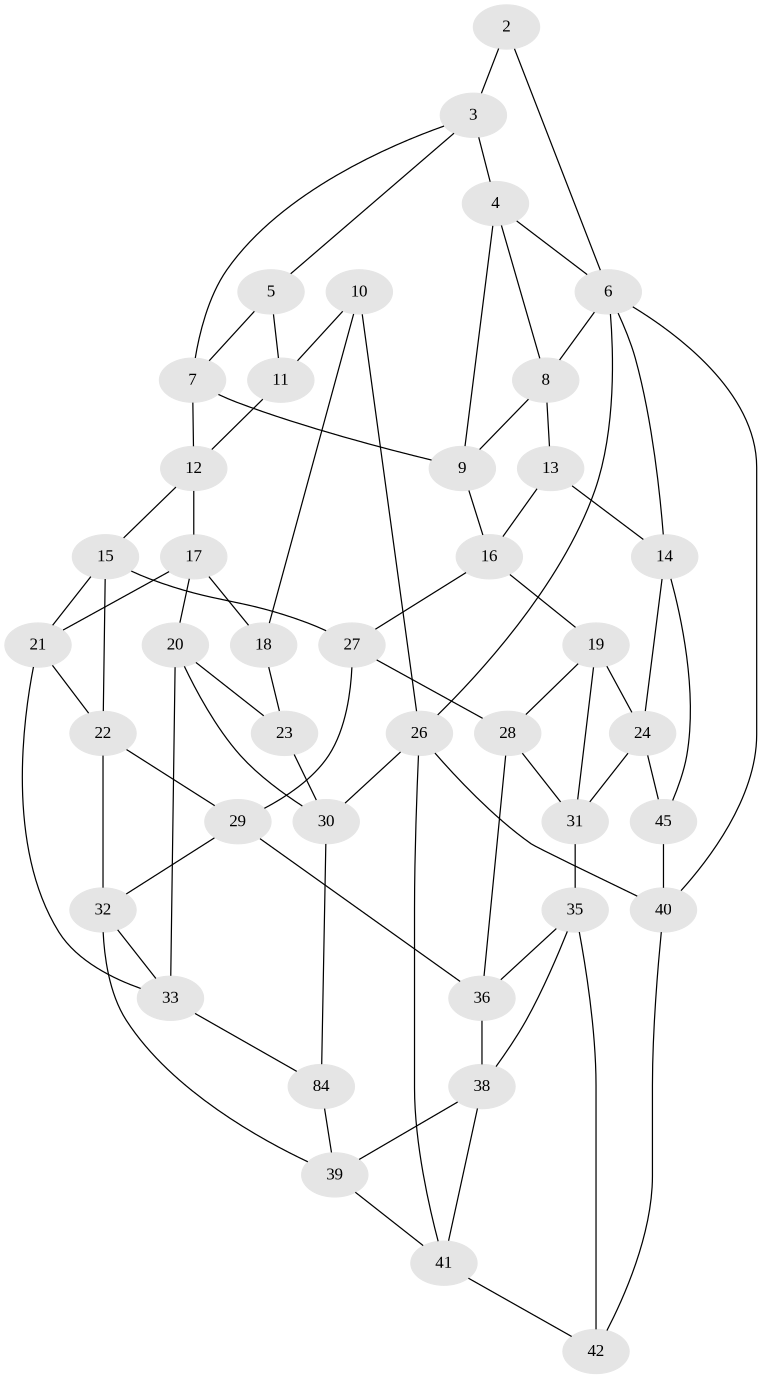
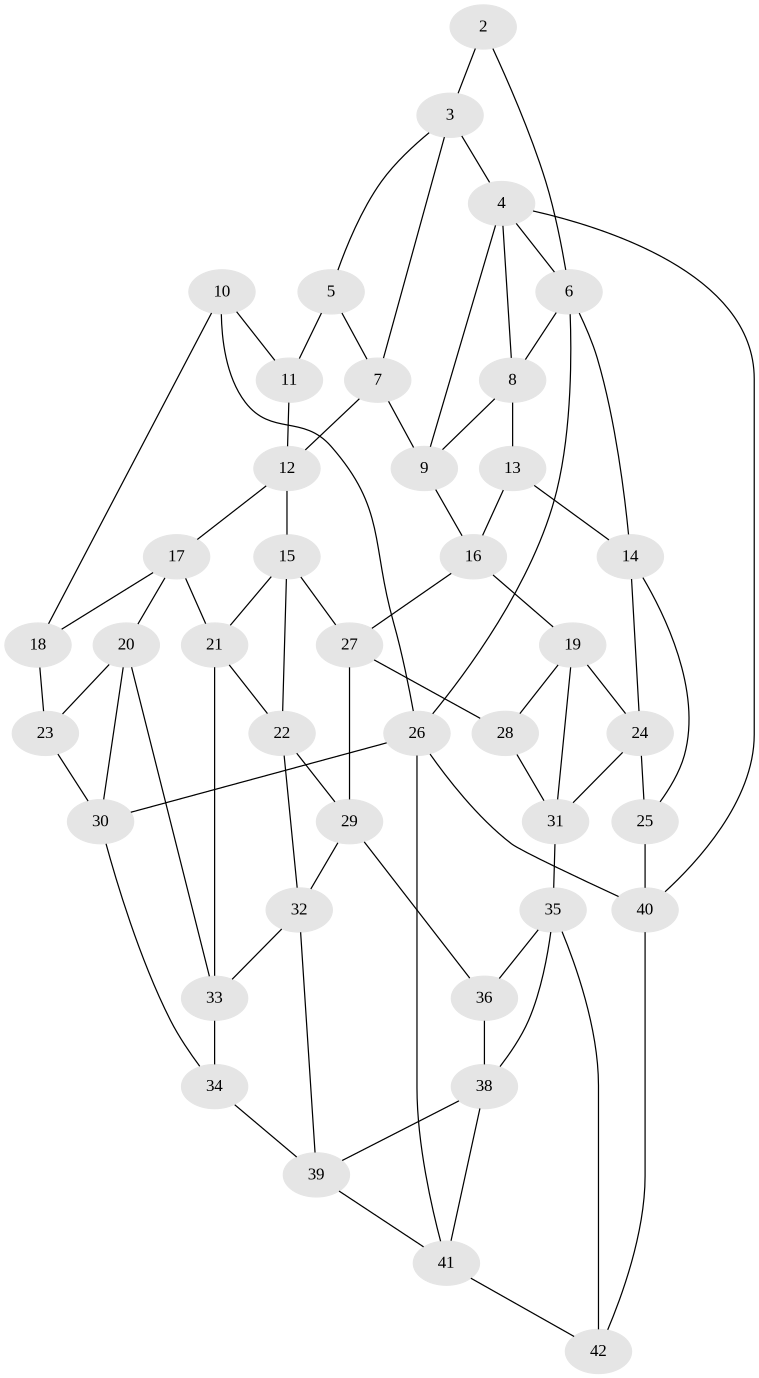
edge "6" -- "40": now "4" -- "40"
node "45": label "45" -> "25"
edge "28" -- "36": removed
node "84": label "84" -> "34"
